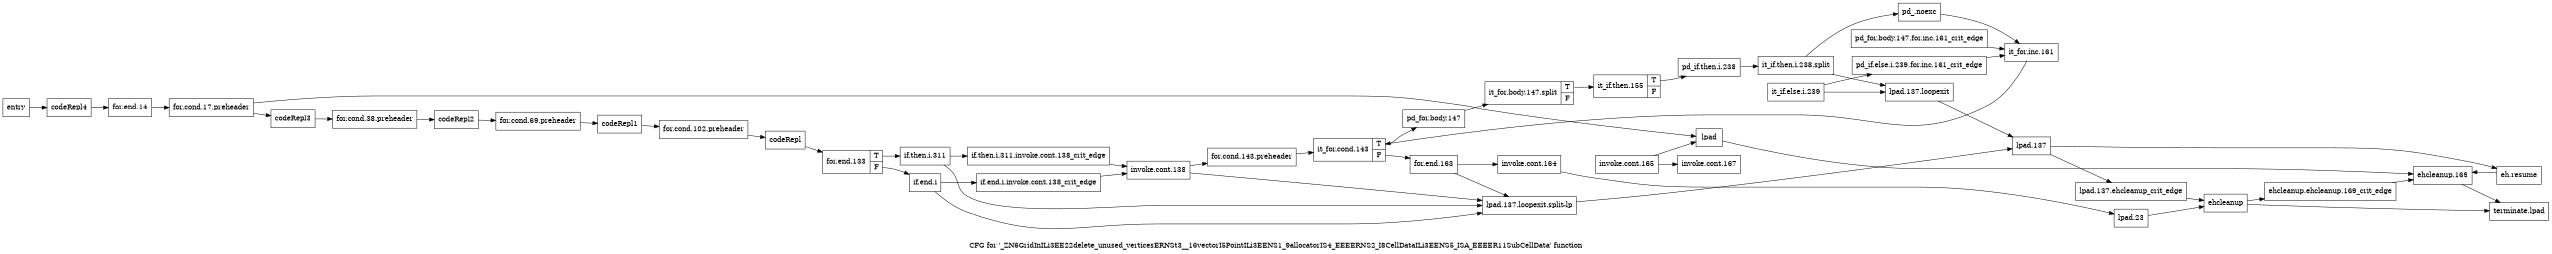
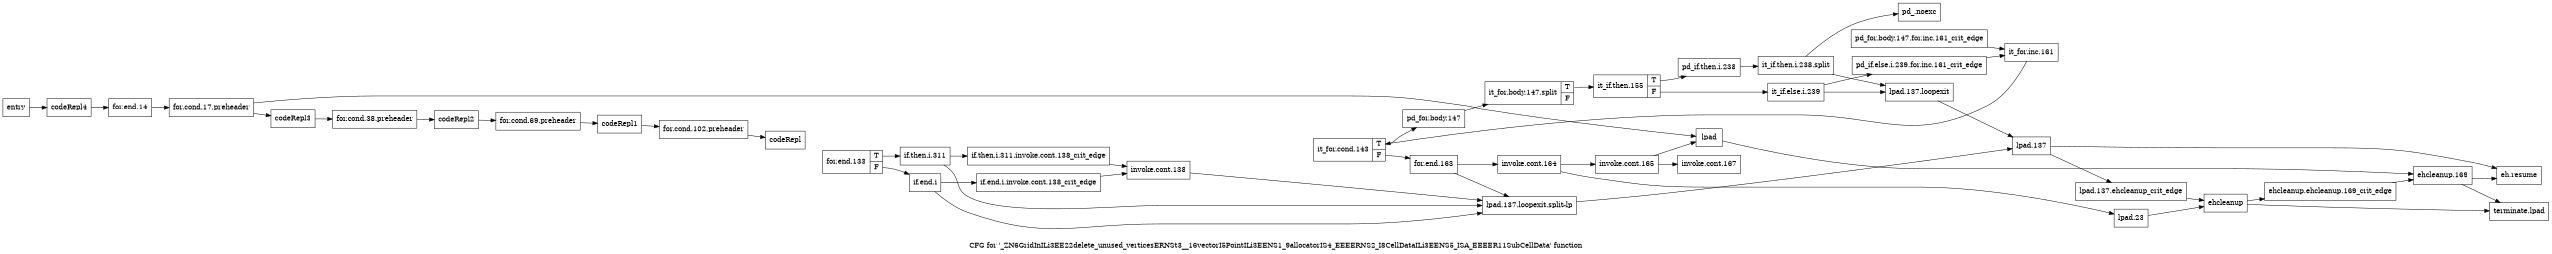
edge "pd_.noexc" -> "it_for.inc.161": removed
edge "it_if.then.155" -> "it_if.else.i.239": added
edge "codeRepl" -> "for.end.133": removed
node "for.cond.143.preheader": removed
edge "invoke.cont.164" -> "invoke.cont.165": added
edge "eh.resume" -> "ehcleanup.169": reversed
